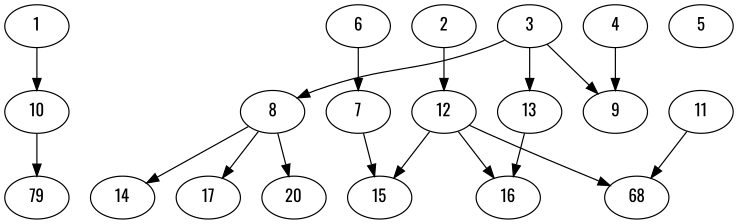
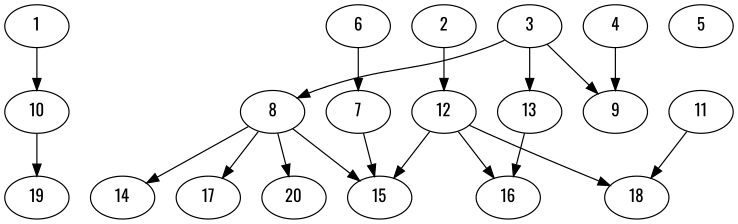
edge "8" -> "15": added
node "79": label "79" -> "19"
node "68": label "68" -> "18"
